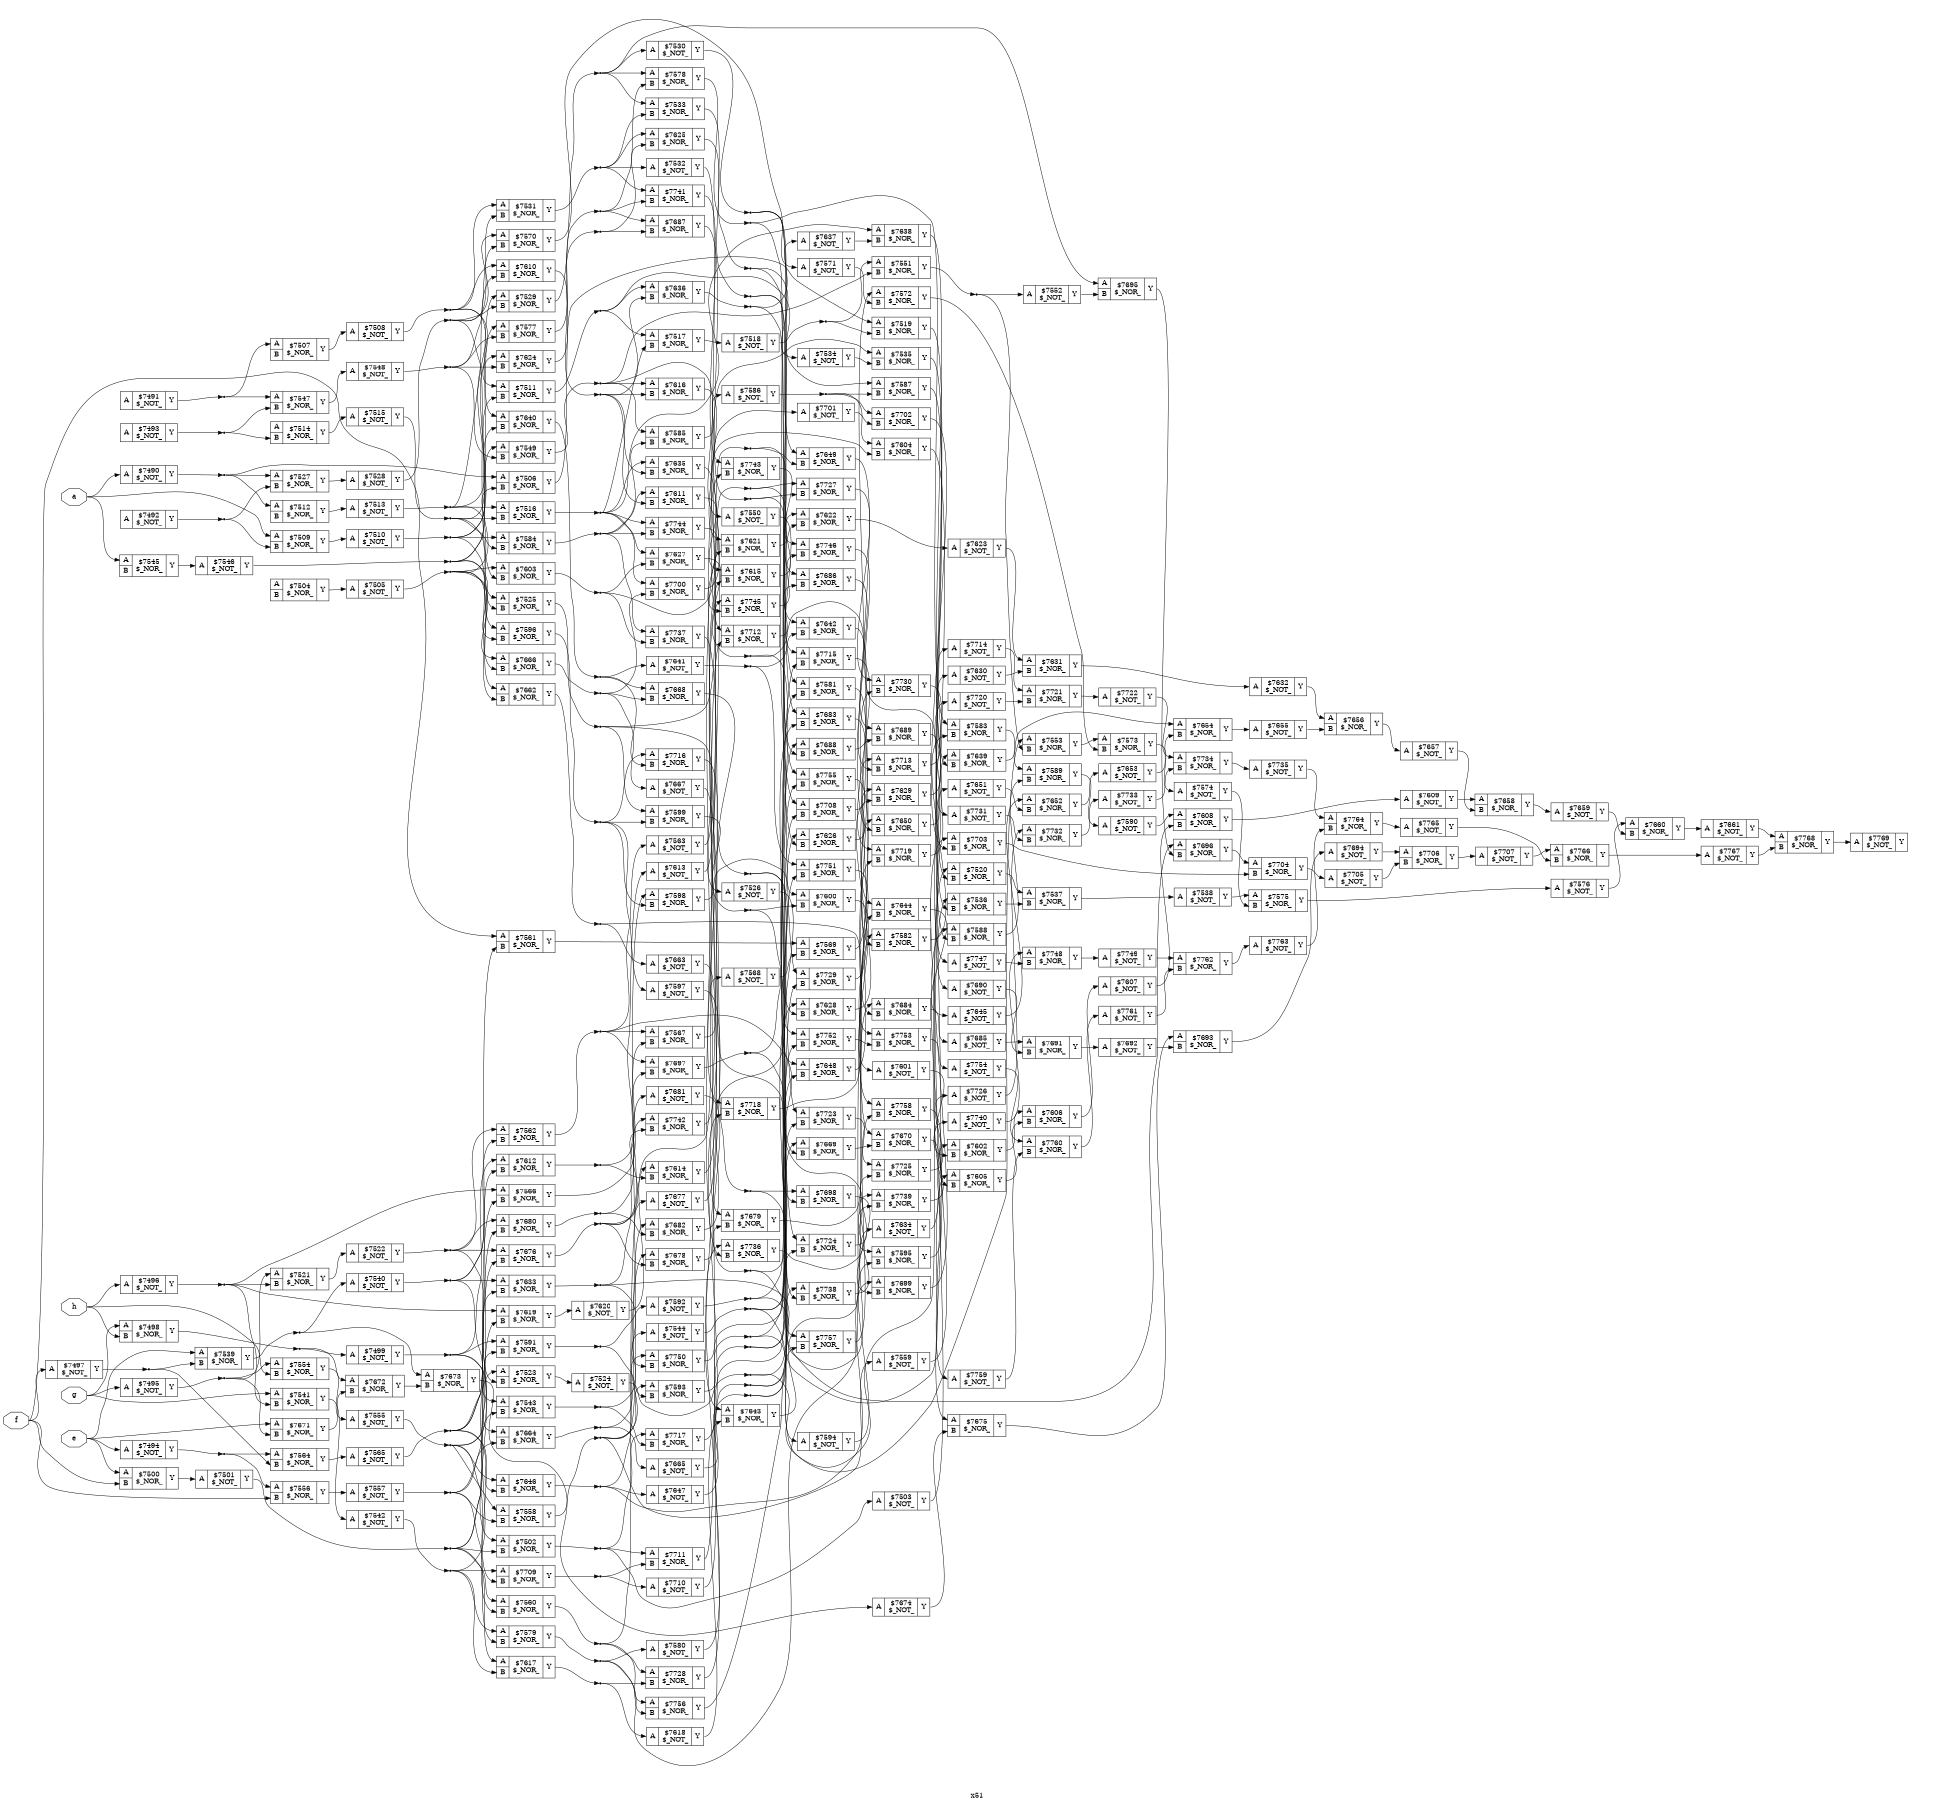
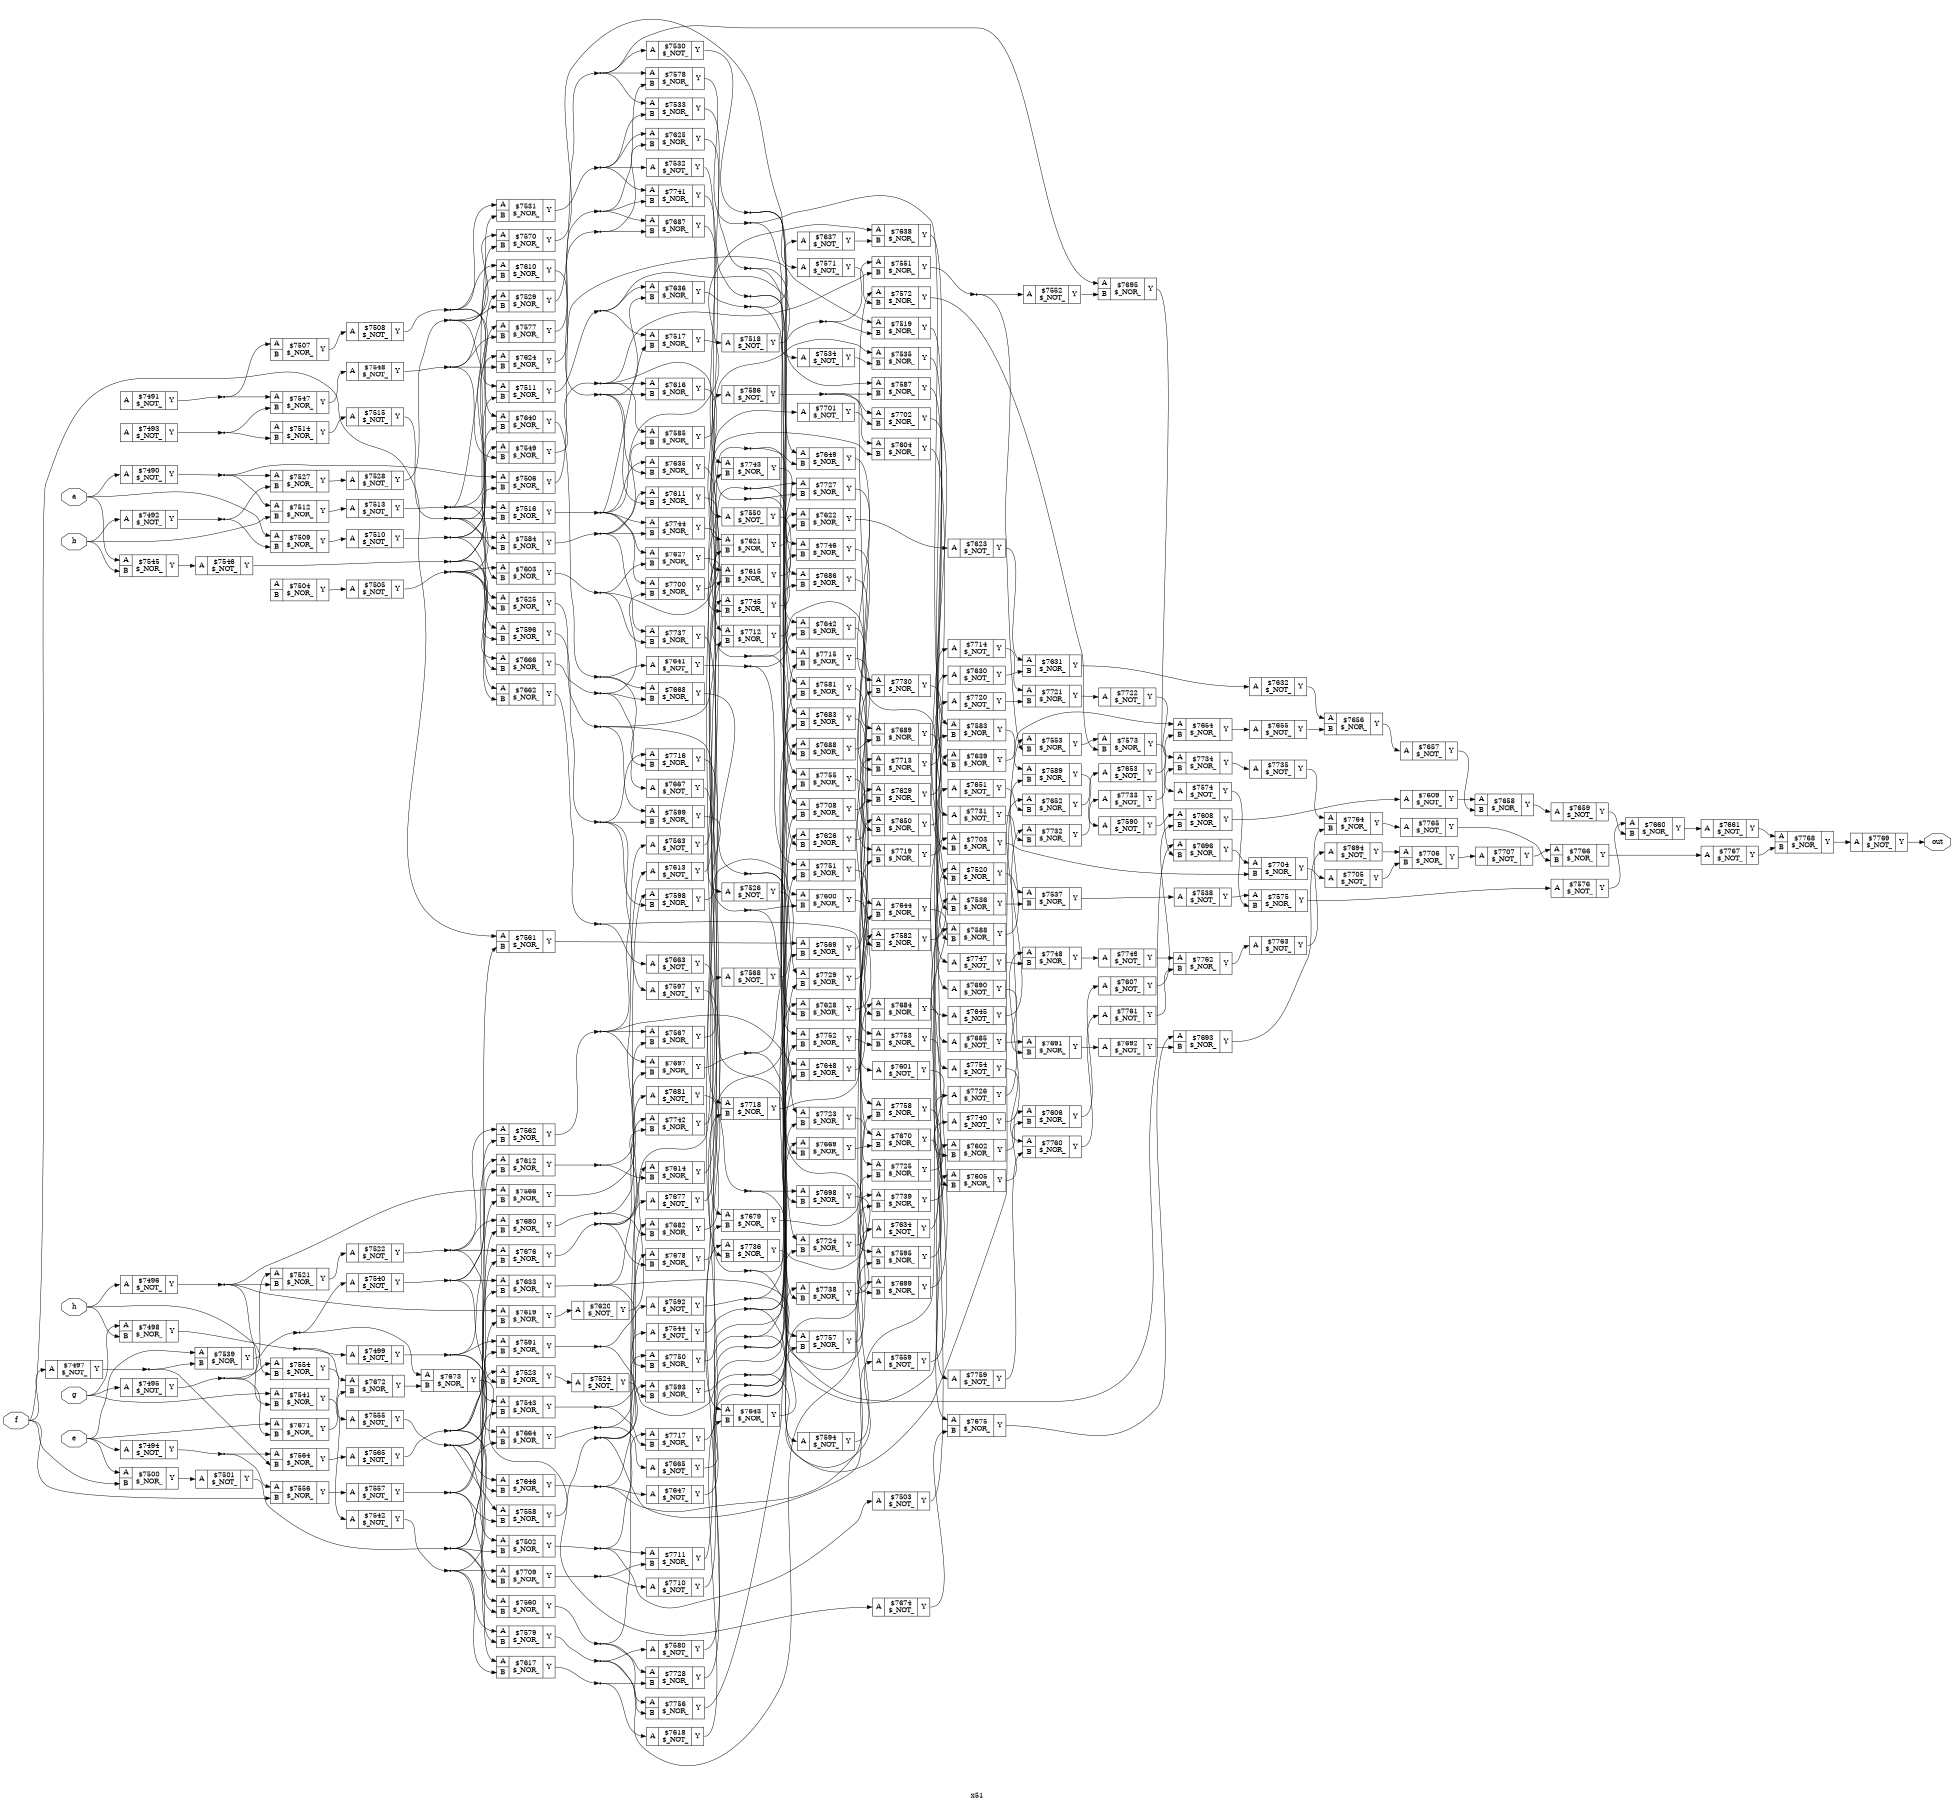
node "b": added
node "out": added
